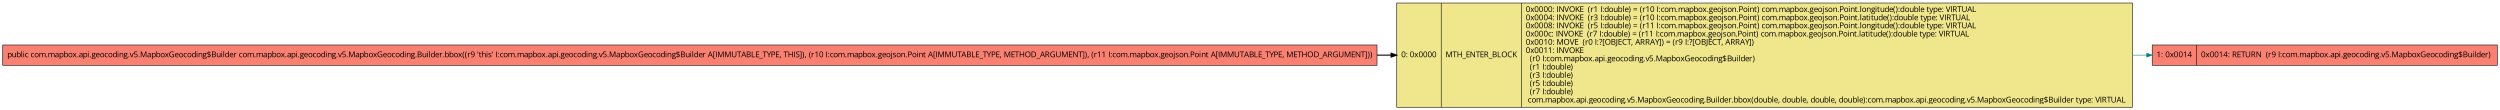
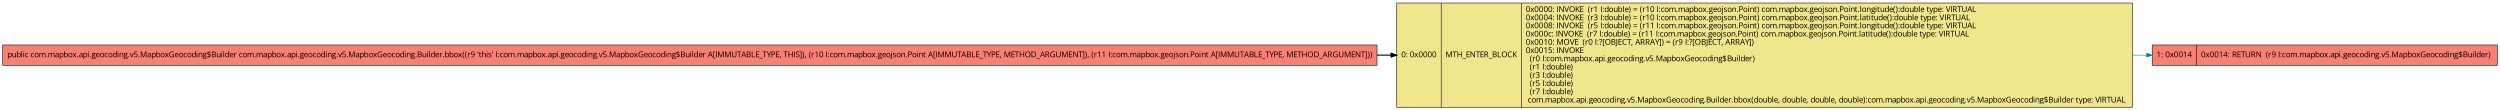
node "0: 0x0000": text "0x0011: INVOKE" -> "0x0015: INVOKE"
